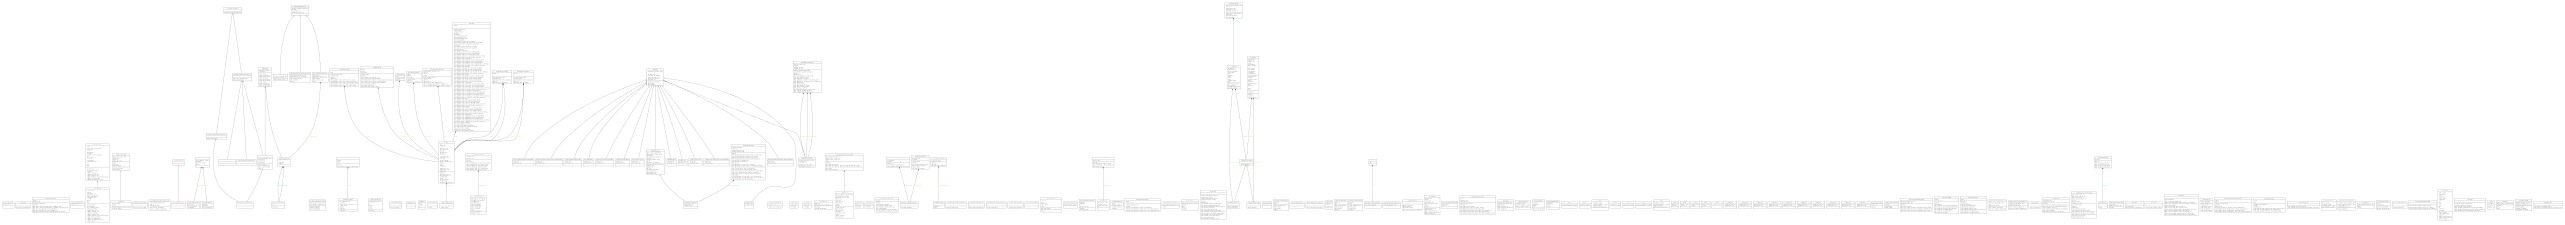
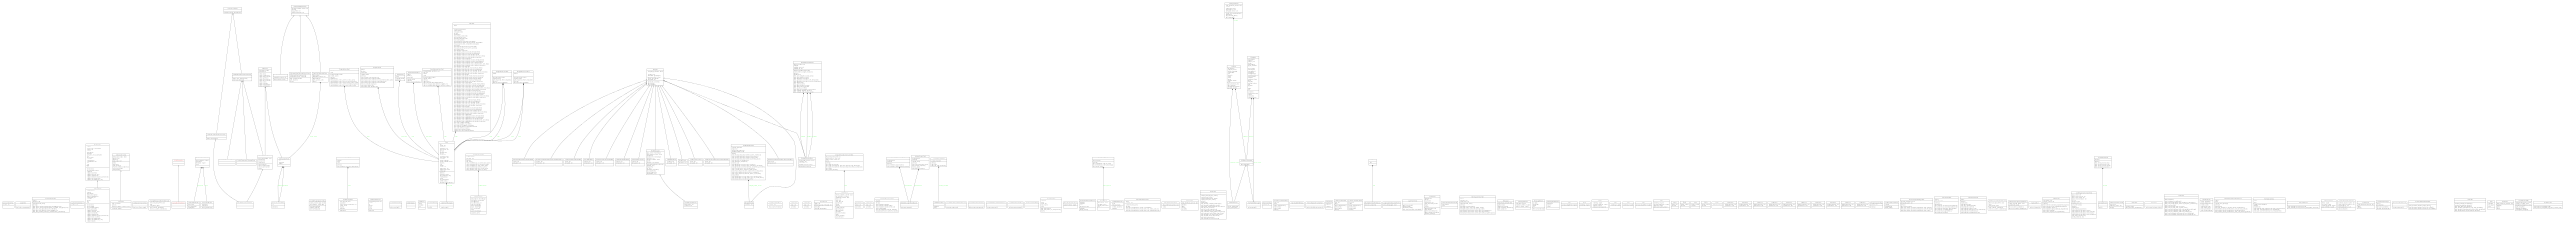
edge "WidgetProfileMock" -> "WidgetProfileTest": now "WidgetMock" -> "WidgetProfileTest"
node "UserIndex": removed
